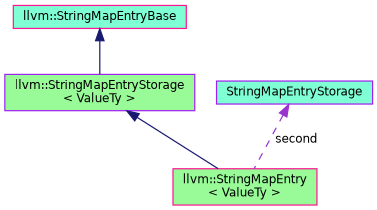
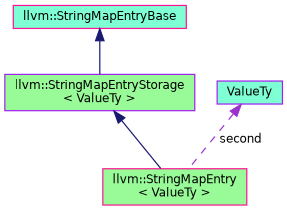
node "StringMapEntryStorage": label "StringMapEntryStorage" -> "ValueTy"
